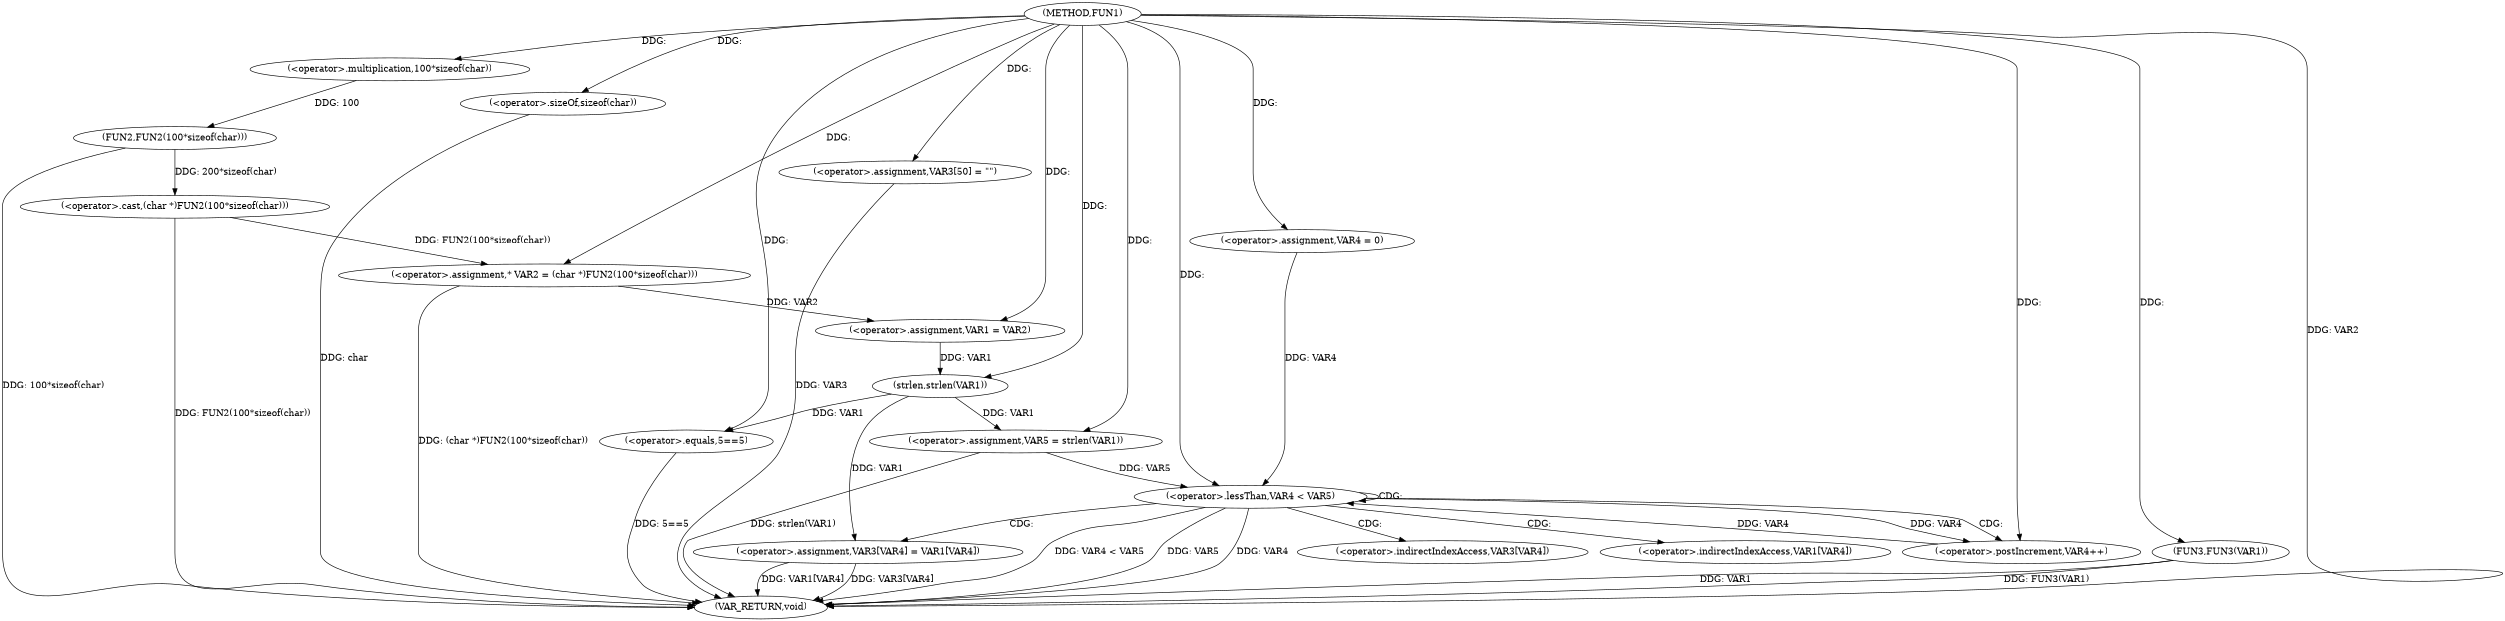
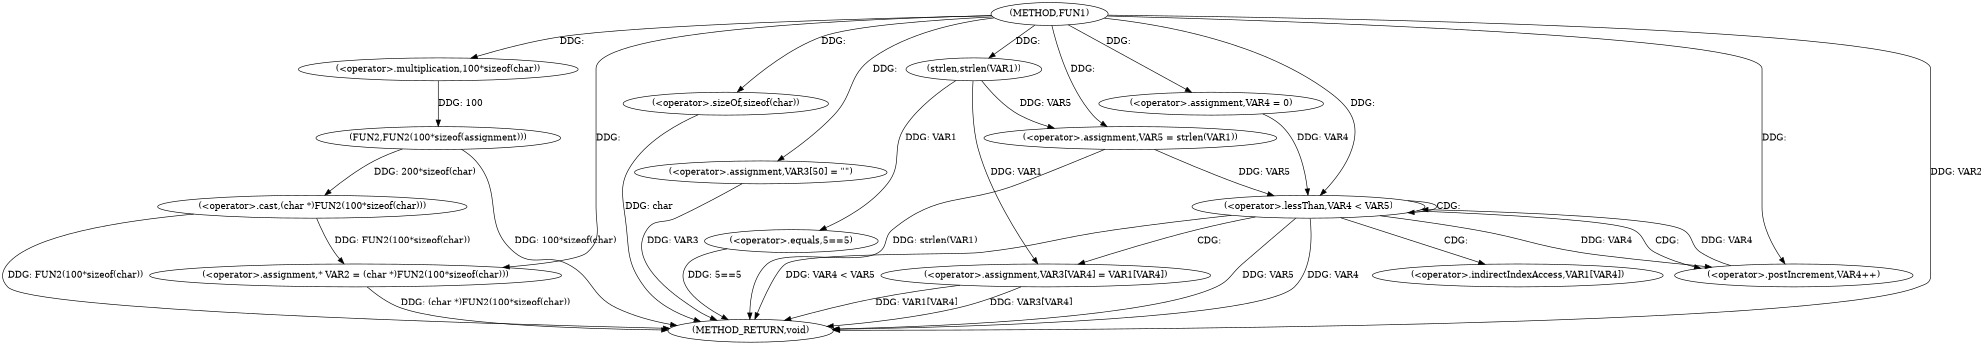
node "(FUN2,FUN2(100*sizeof(char)))": label "(FUN2,FUN2(100*sizeof(char)))" -> "(FUN2,FUN2(100*sizeof(assignment)))"
edge "(METHOD,FUN1)" -> "(<operator>.equals,5==5)": removed, label "DDG:"
node "(<operator>.assignment,VAR1 = VAR2)": removed
edge "(strlen,strlen(VAR1))" -> "(<operator>.assignment,VAR5 = strlen(VAR1))": label "DDG: VAR1" -> "DDG: VAR5"
node "(<operator>.indirectIndexAccess,VAR3[VAR4])": removed
node "(FUN3,FUN3(VAR1))": removed
node "(VAR_RETURN,void)": label "(VAR_RETURN,void)" -> "(METHOD_RETURN,void)"
